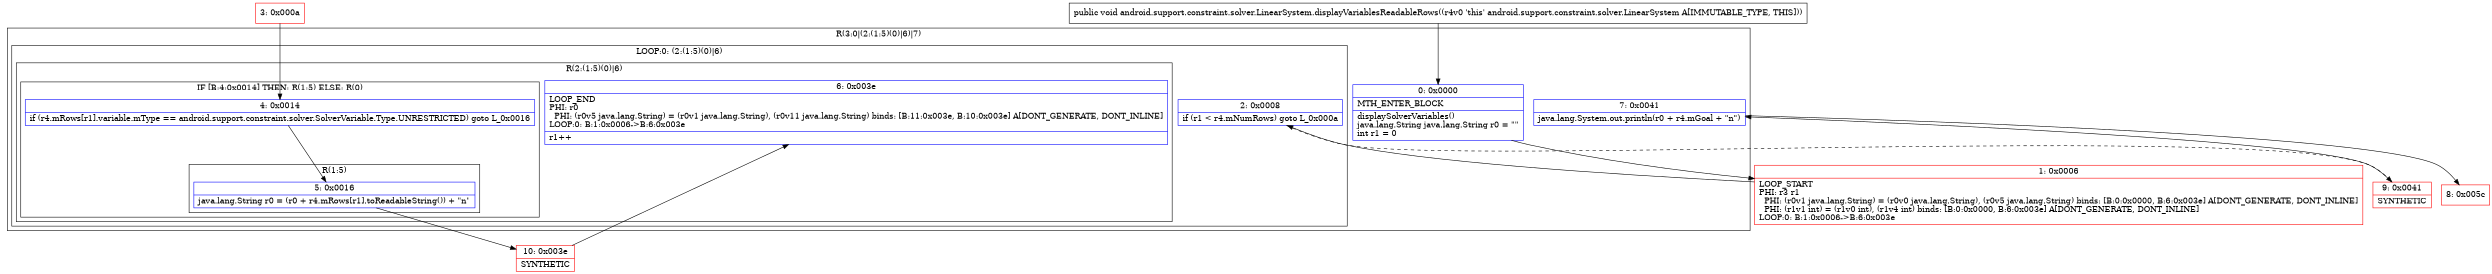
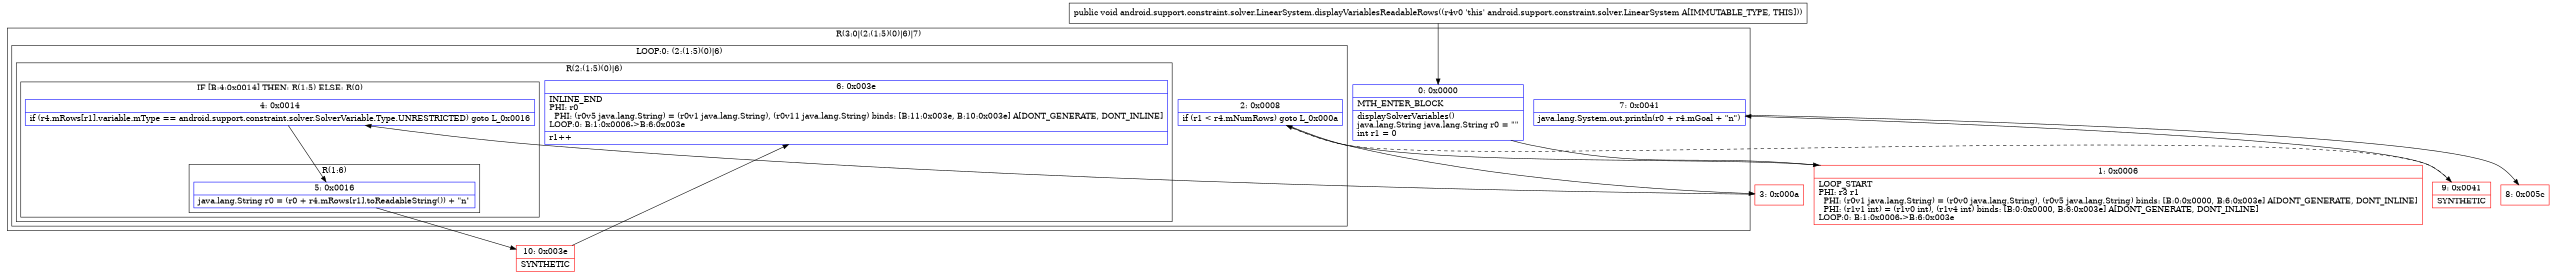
node "6: 0x003e": text "LOOP_END" -> "INLINE_END"
cluster "R(1:5)": label "R(1:5)" -> "R(1:6)"
edge "2: 0x0008" -> "3: 0x000a": added
